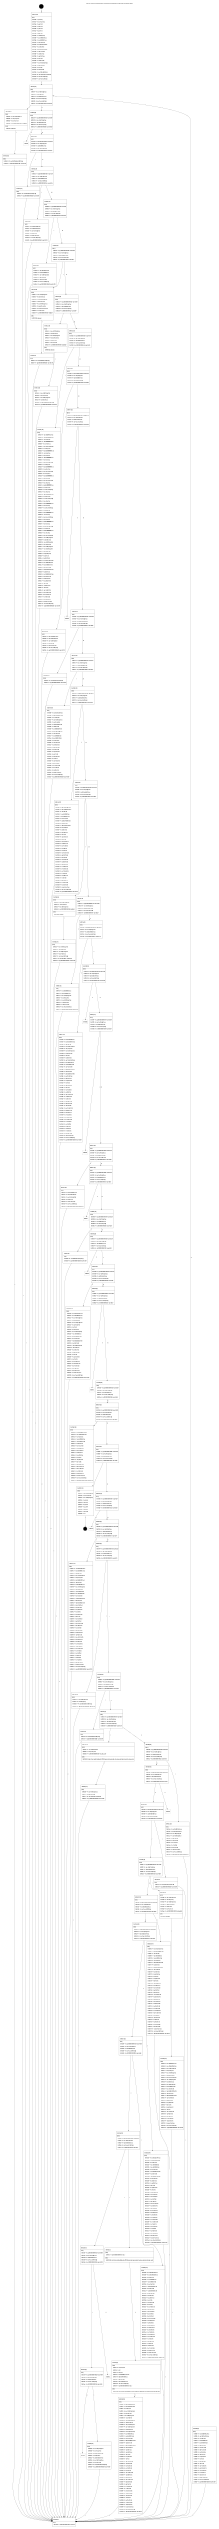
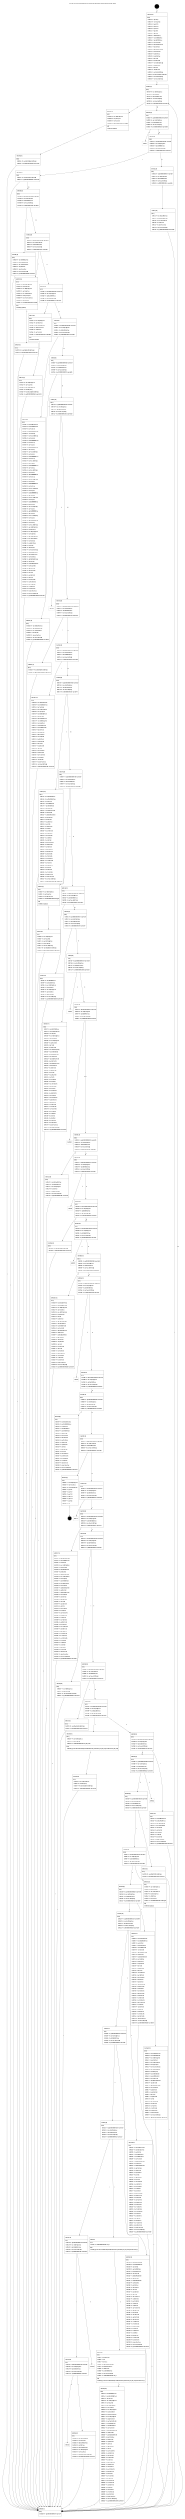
edge "0x40166c [28]" -> "0x401688 [28]": now "0x4024c5 [15]" -> "0x401688 [28]"
node "0x401f66 [86]": removed
